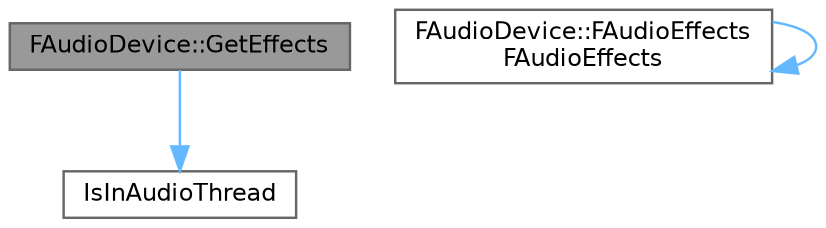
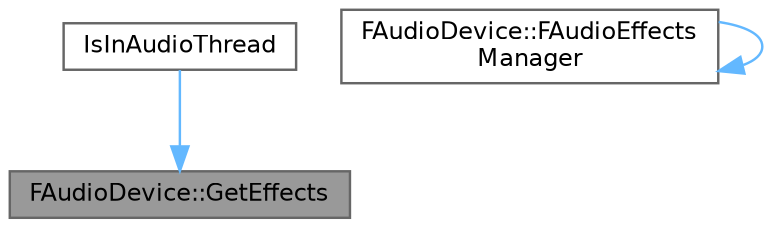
node "FAudioDevice::FAudioEffects FAudioEffects": label "FAudioDevice::FAudioEffects FAudioEffects" -> "FAudioDevice::FAudioEffects Manager"
edge "FAudioDevice::GetEffects" -> "IsInAudioThread": reversed
